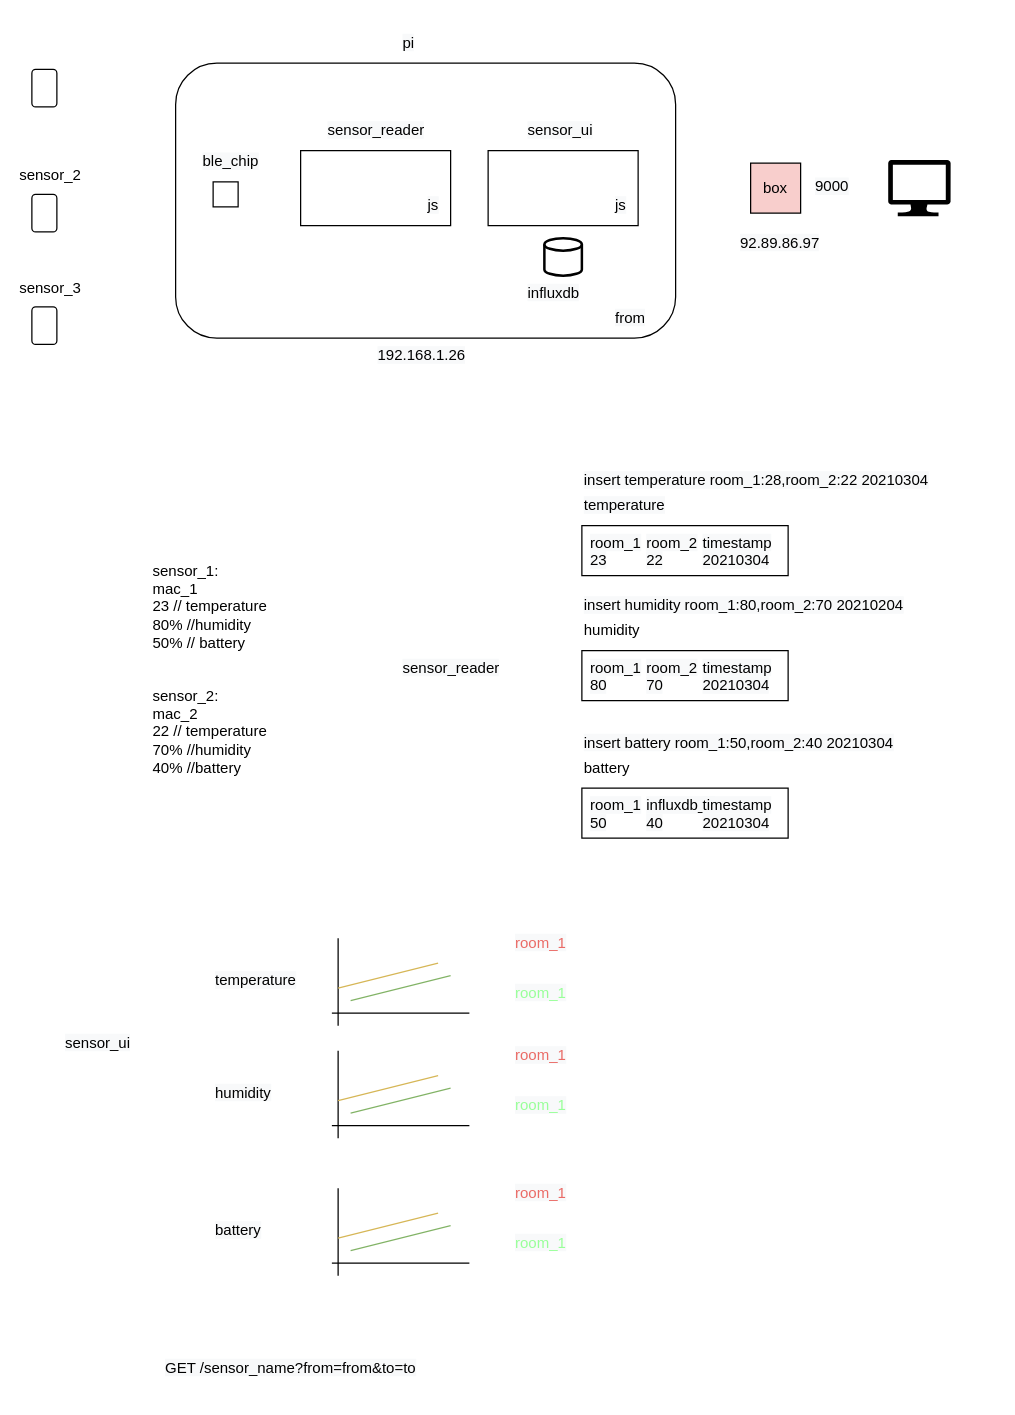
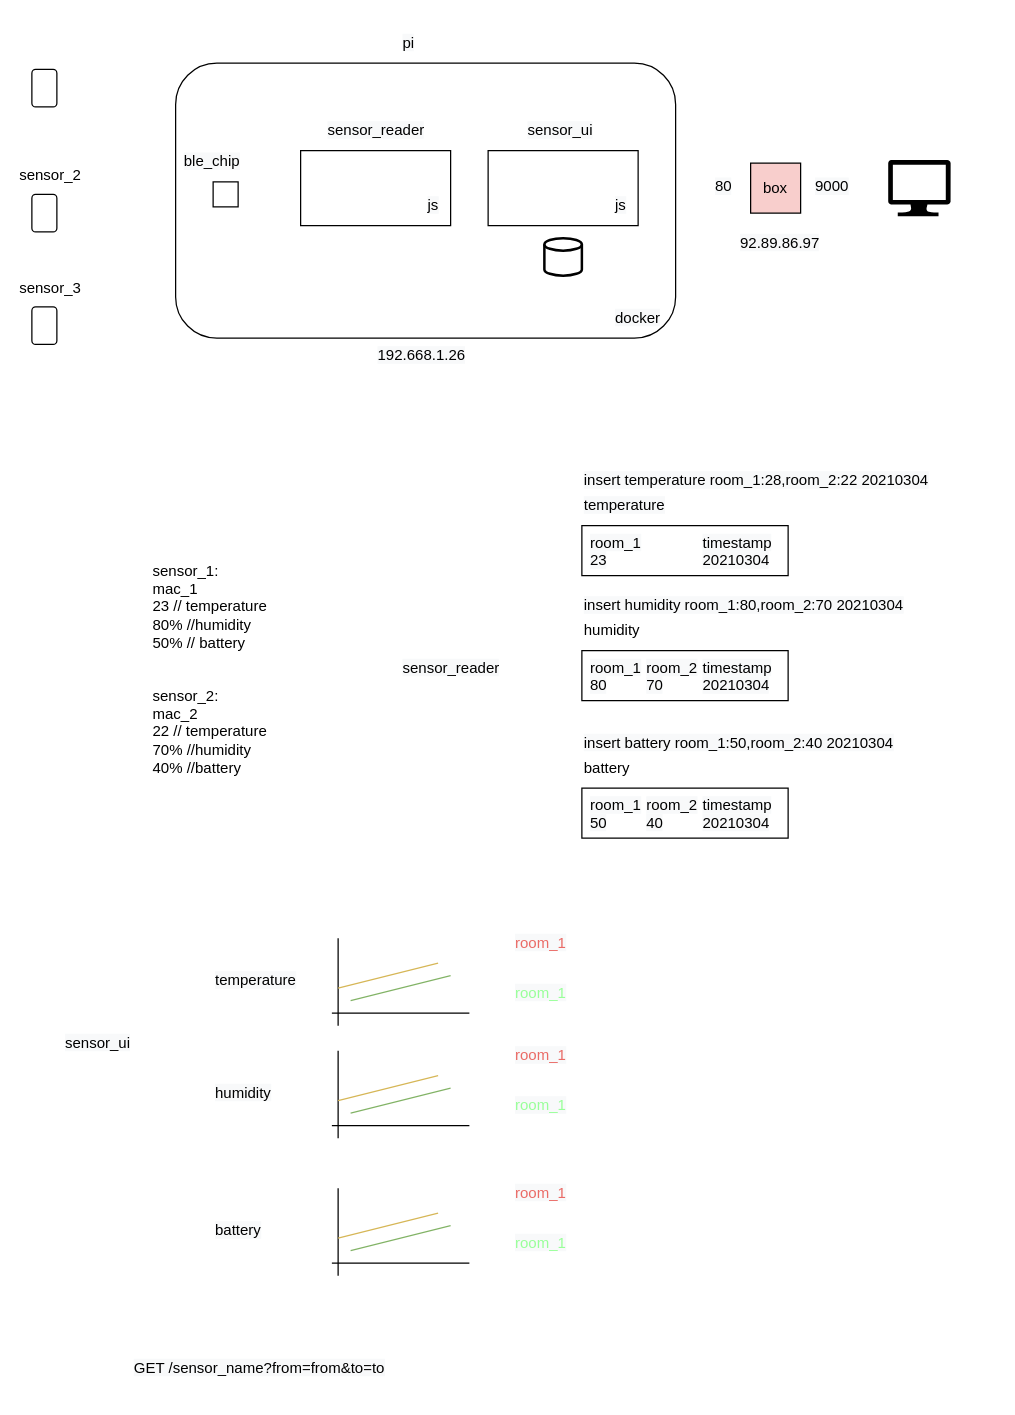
node "ble_chip": moved (251, 157) -> (232, 157)
node "80": added
node "influxdb": removed
node "from": label "from" -> "docker"
node "192.168.1.26": label "192.168.1.26" -> "192.668.1.26"
node "room_2 22": removed
node "insert humidity room_1:80,room_2:70 20210204": label "insert humidity room_1:80,room_2:70 20210204" -> "insert humidity room_1:80,room_2:70 20210304"
node "influxdb_2 40": label "influxdb_2 40" -> "room_2 40"
node "GET /sensor_name?from=from&to=to": moved (307, 1369) -> (276, 1369)
